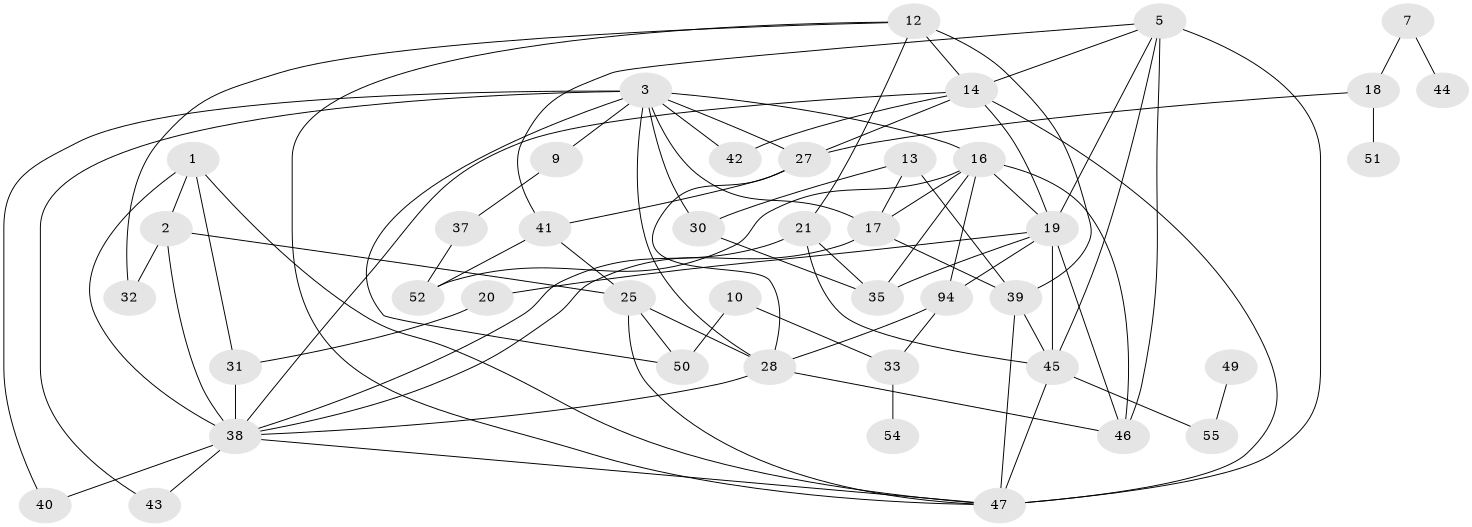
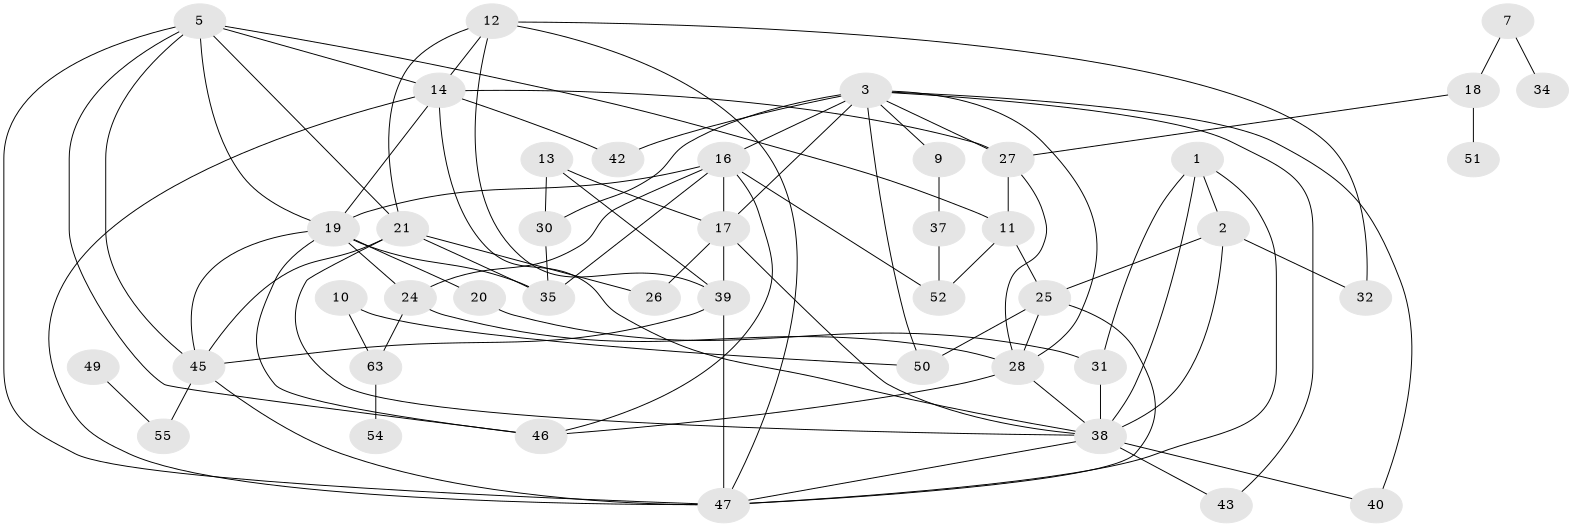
node "44": label "44" -> "34"
edge "5" -- "21": added
node "41": label "41" -> "11"
node "26": added
node "94": label "94" -> "24"
node "33": label "33" -> "63"
